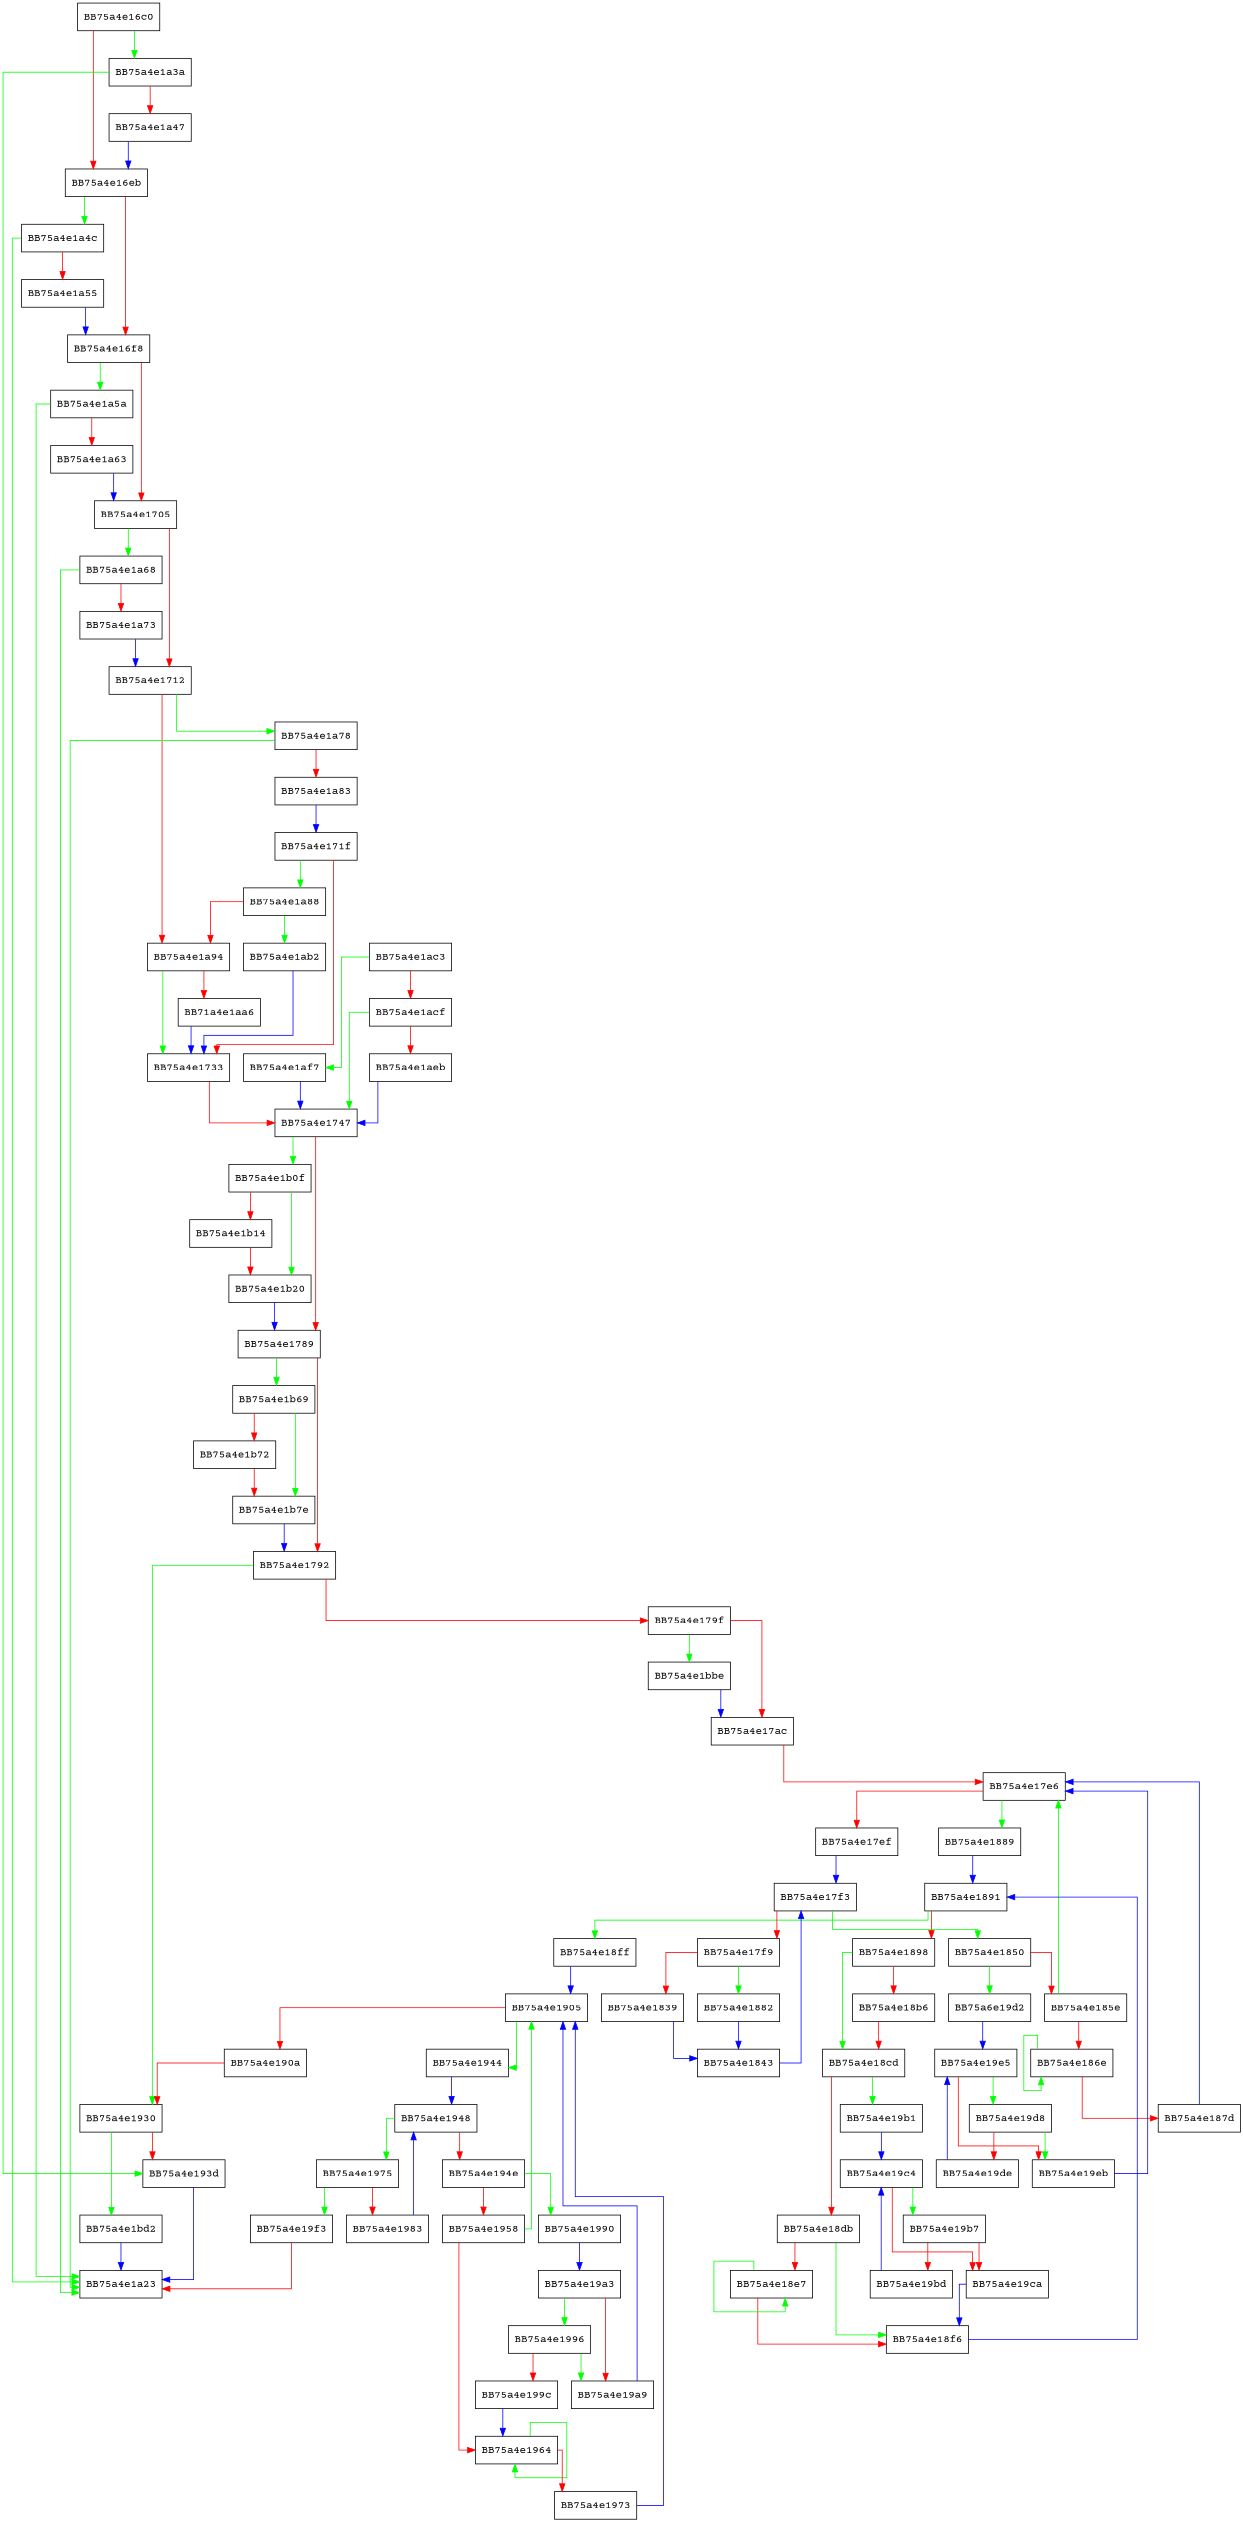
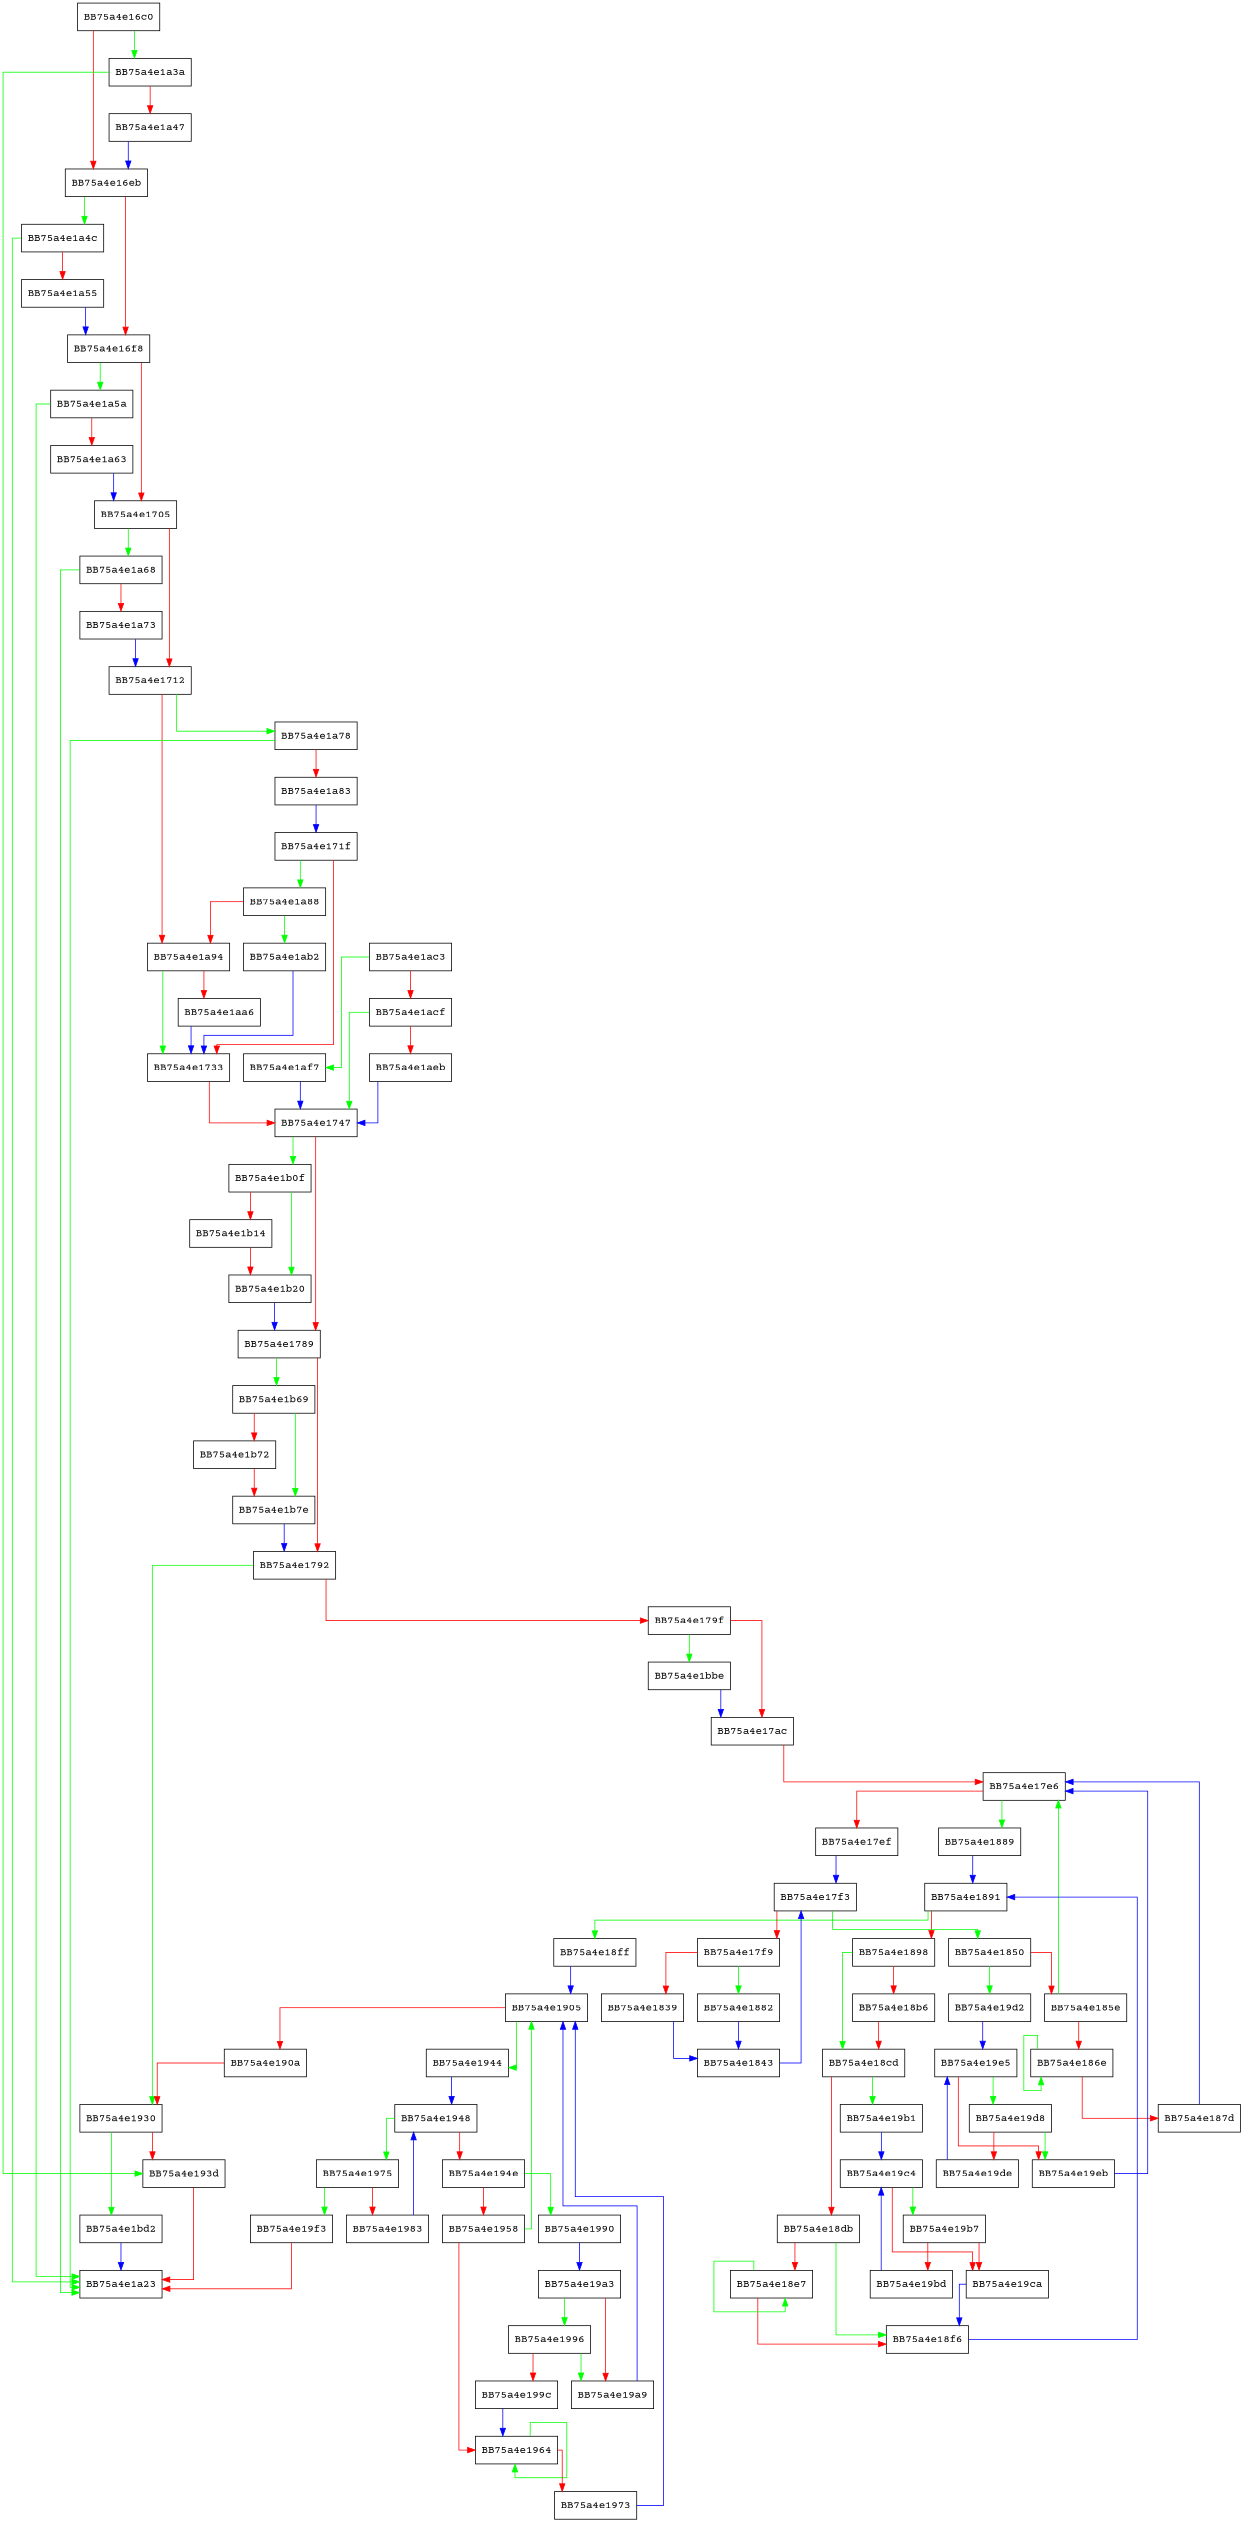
node "BB71a4e1aa6": label "BB71a4e1aa6" -> "BB75a4e1aa6"
node "BB75a6e19d2": label "BB75a6e19d2" -> "BB75a4e19d2"
edge "BB75a4e193d" -> "BB75a4e1a23": color blue -> red
